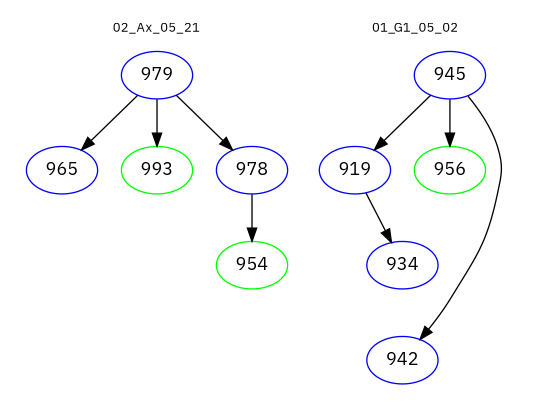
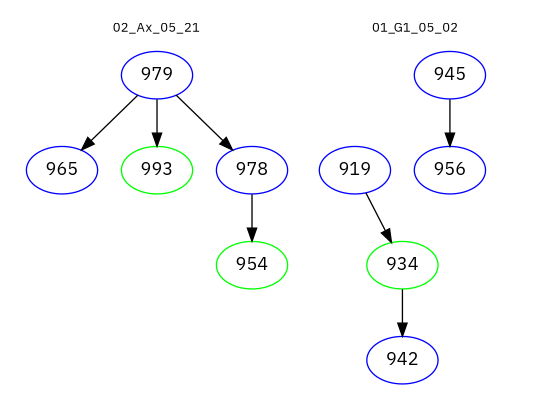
edge "945" -> "919": removed
node "956": color green -> blue
edge "945" -> "942": now "934" -> "942"
node "934": color blue -> green
